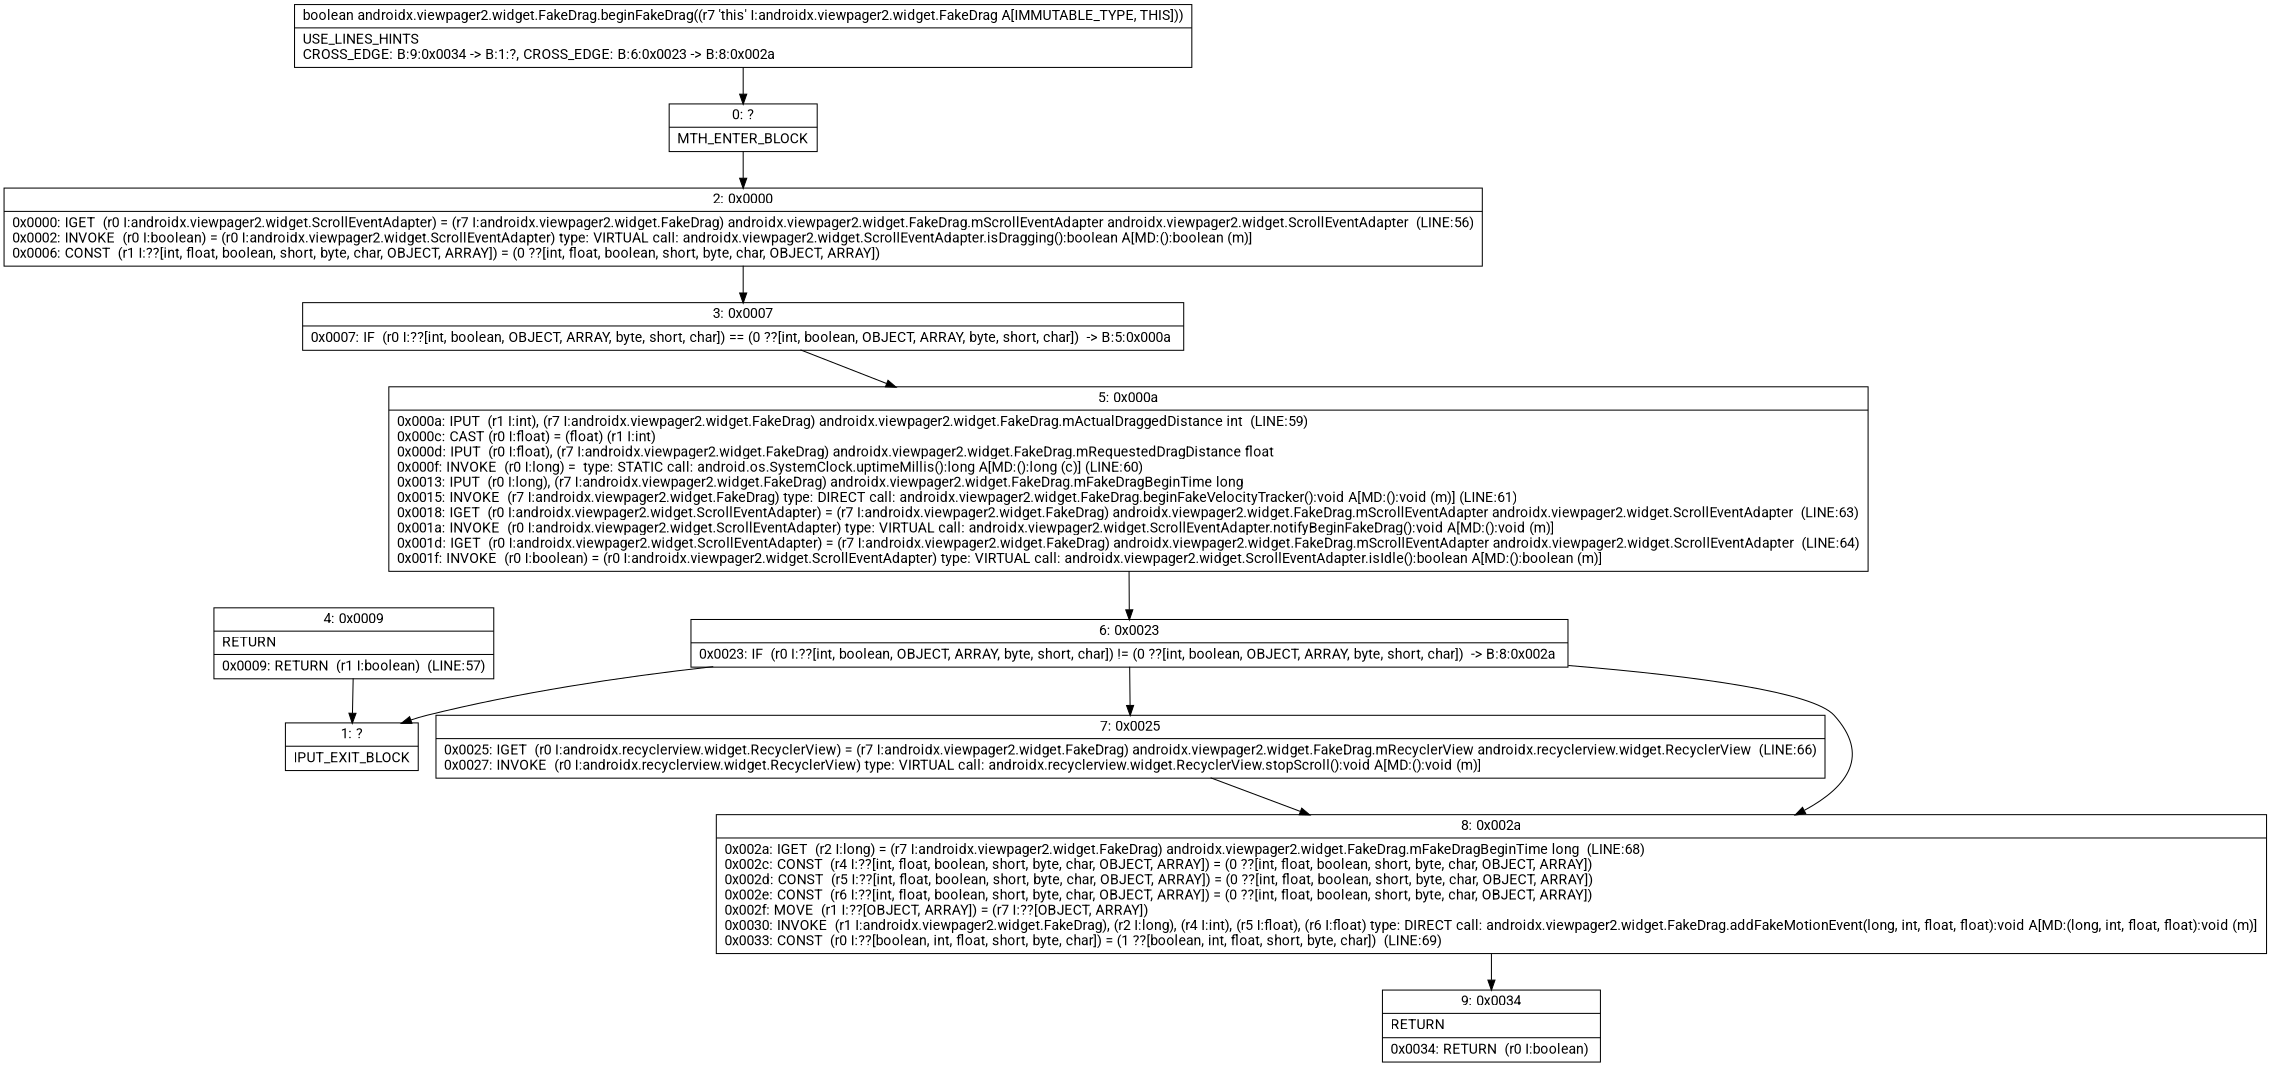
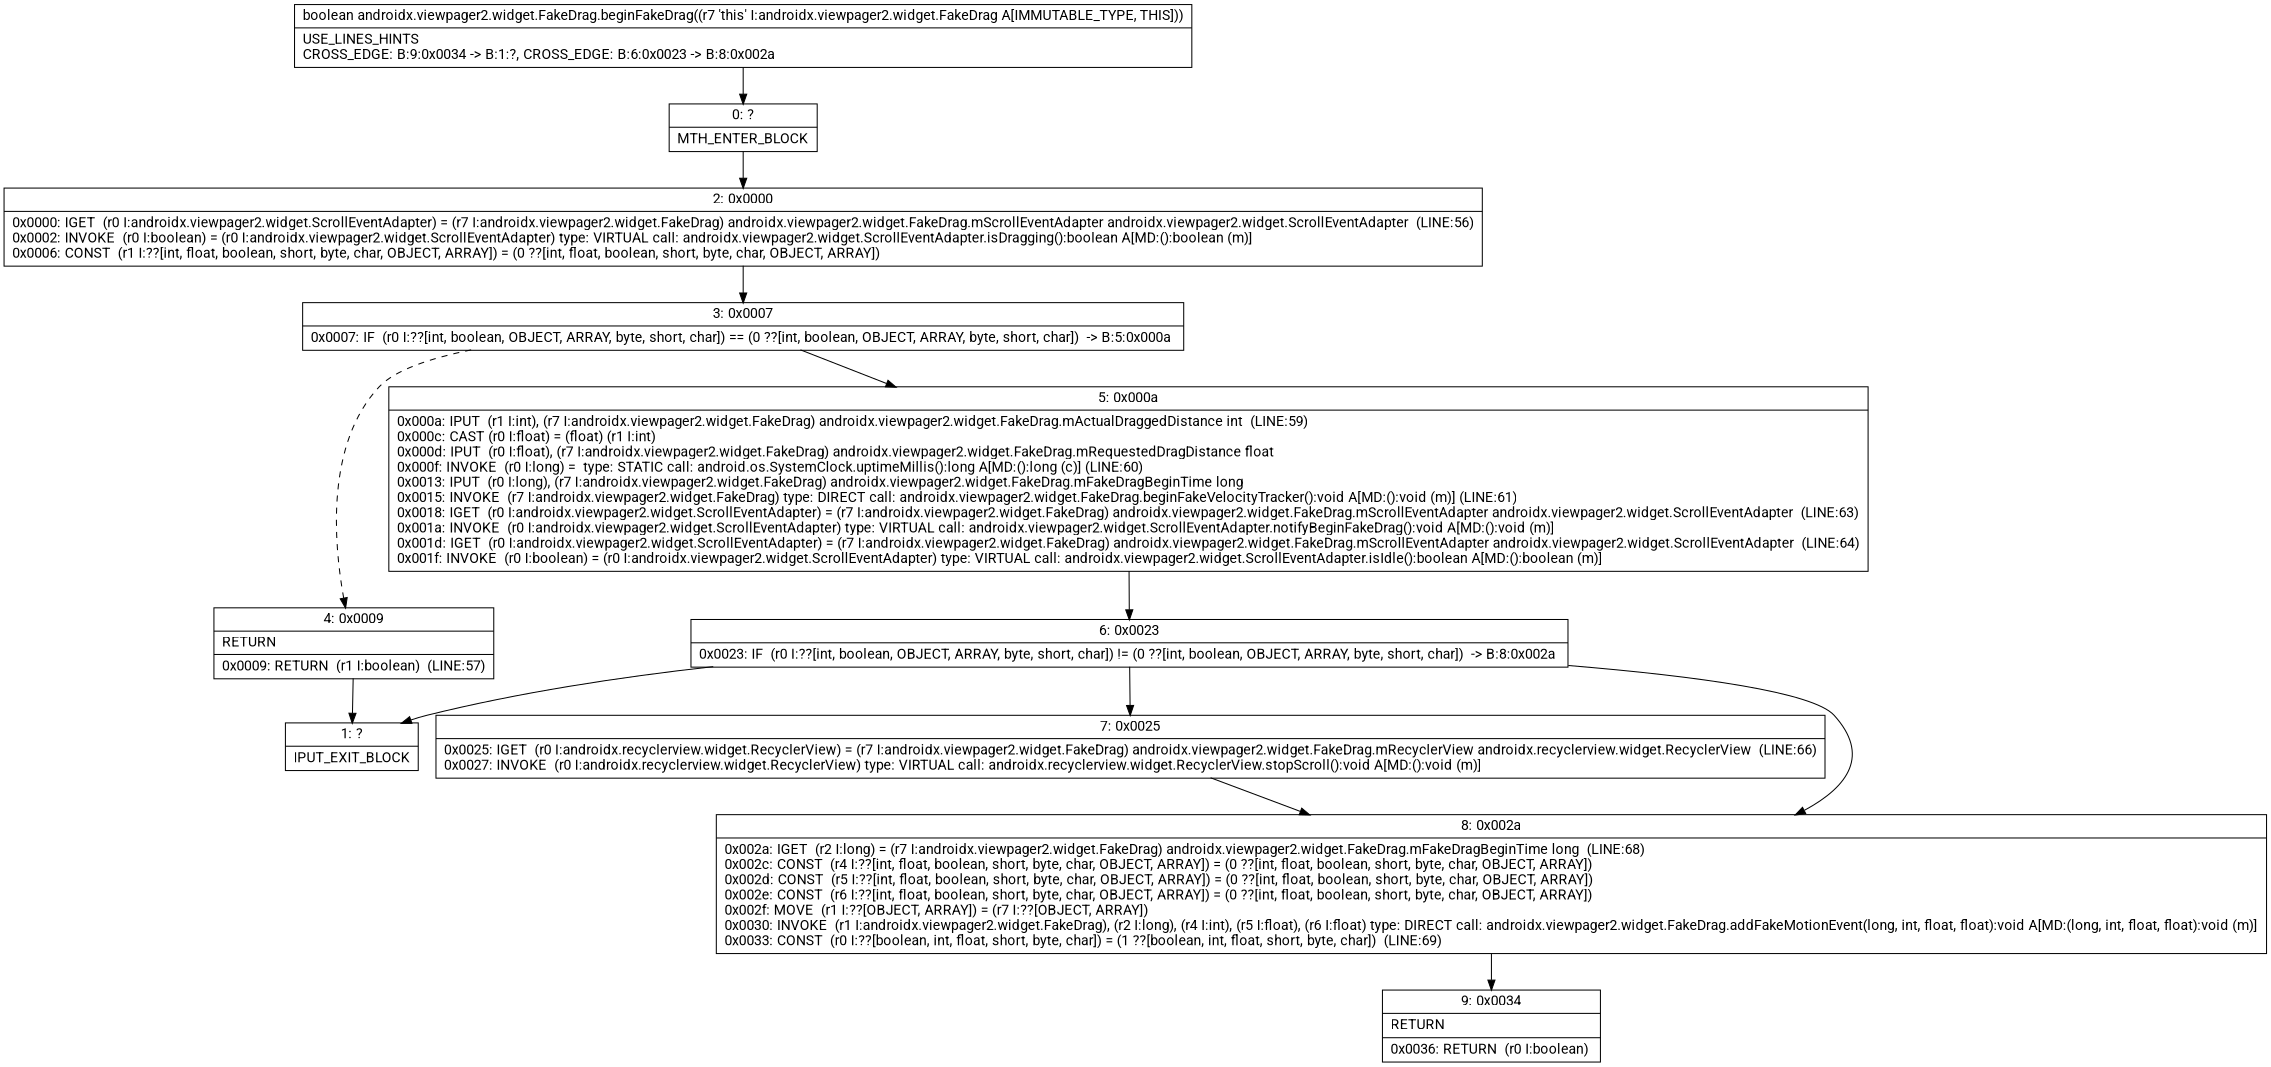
edge "3: 0x0007" -> "4: 0x0009": added
node "9: 0x0034": text "0x0034: RETURN  (r0 I:boolean)" -> "0x0036: RETURN  (r0 I:boolean)"
